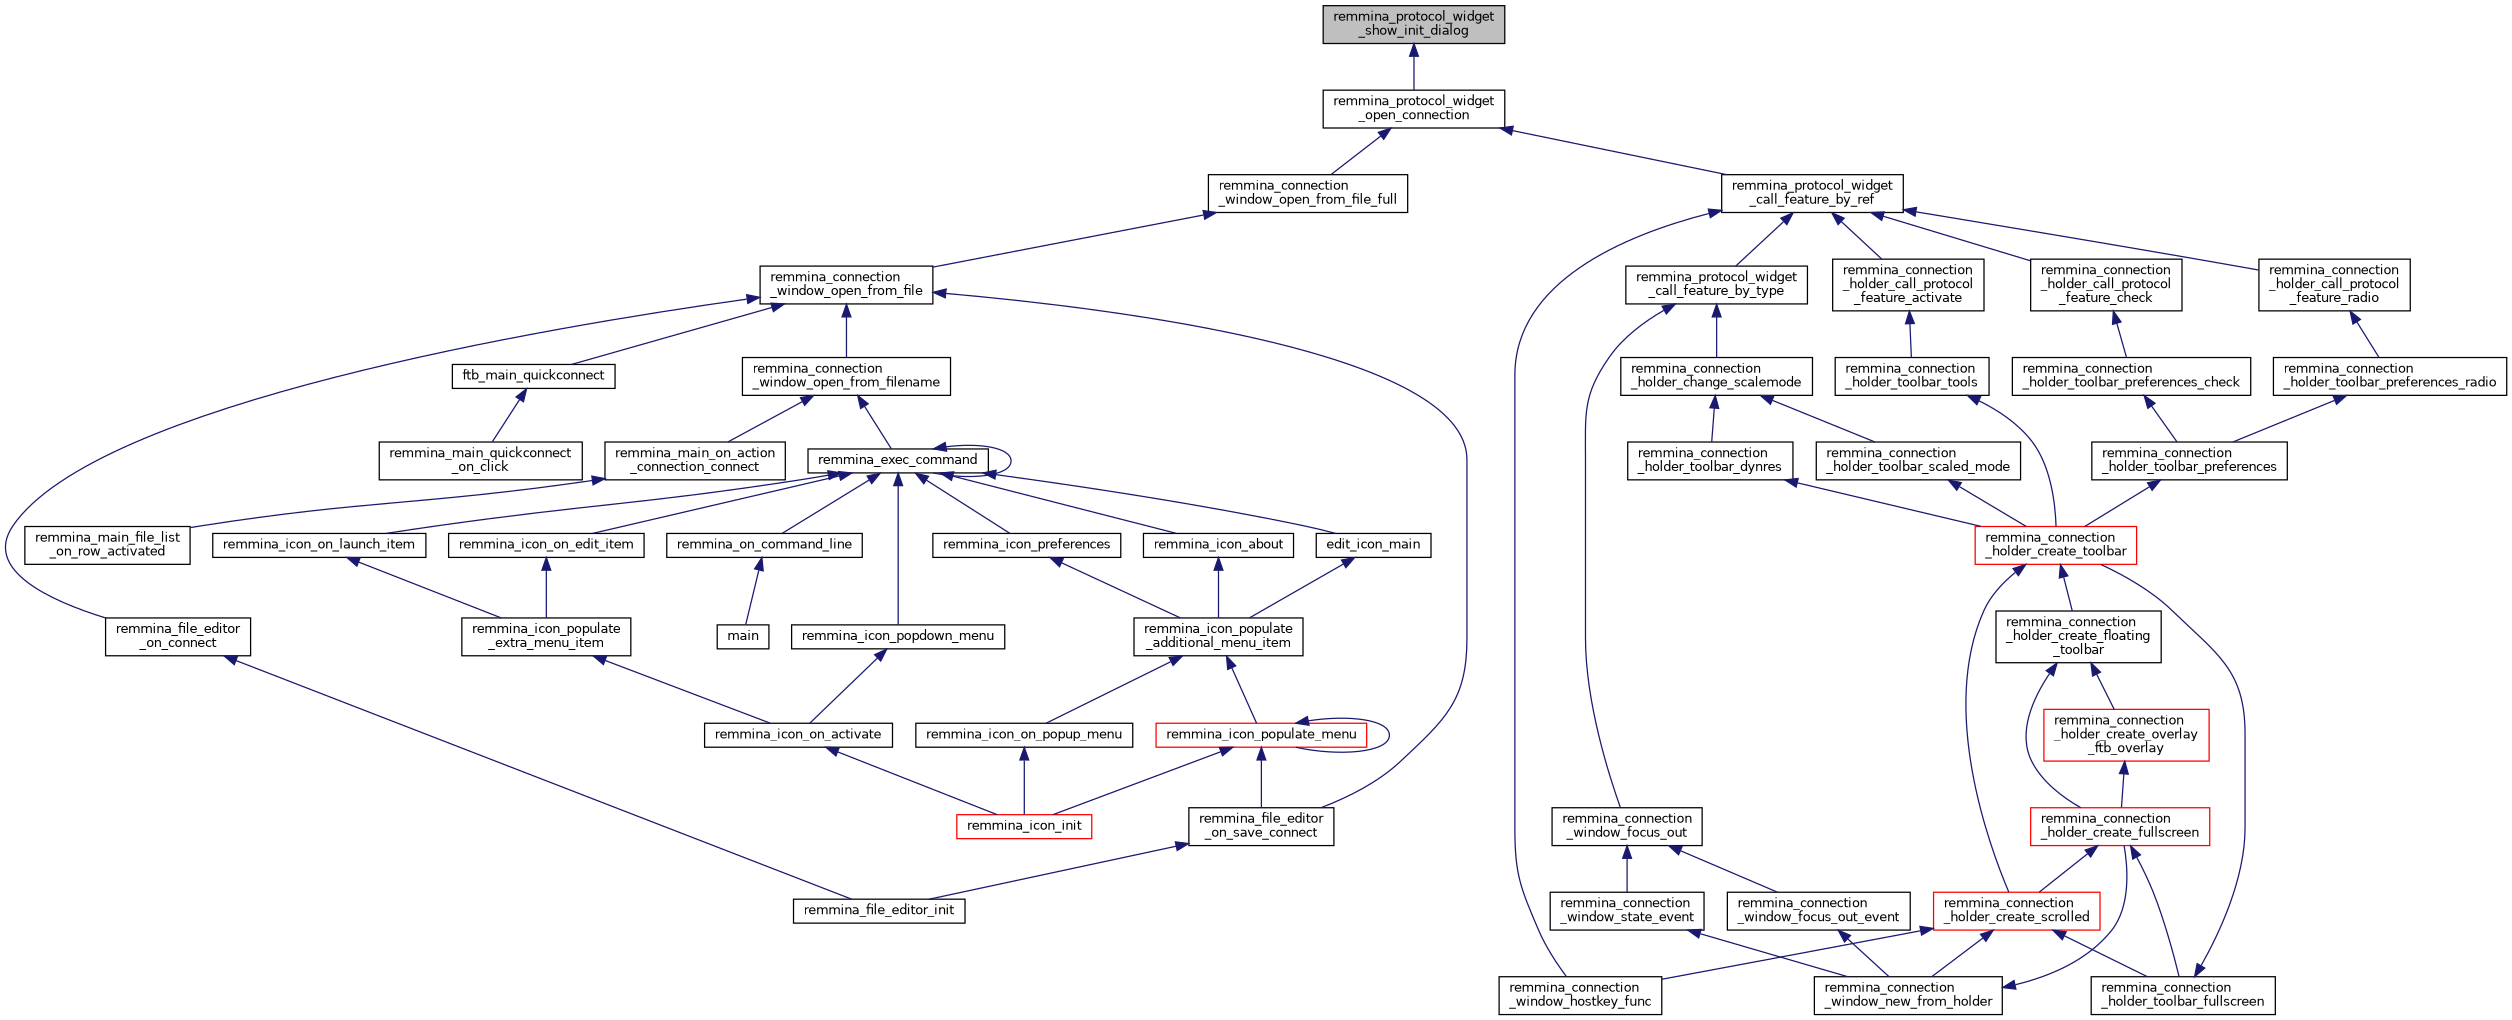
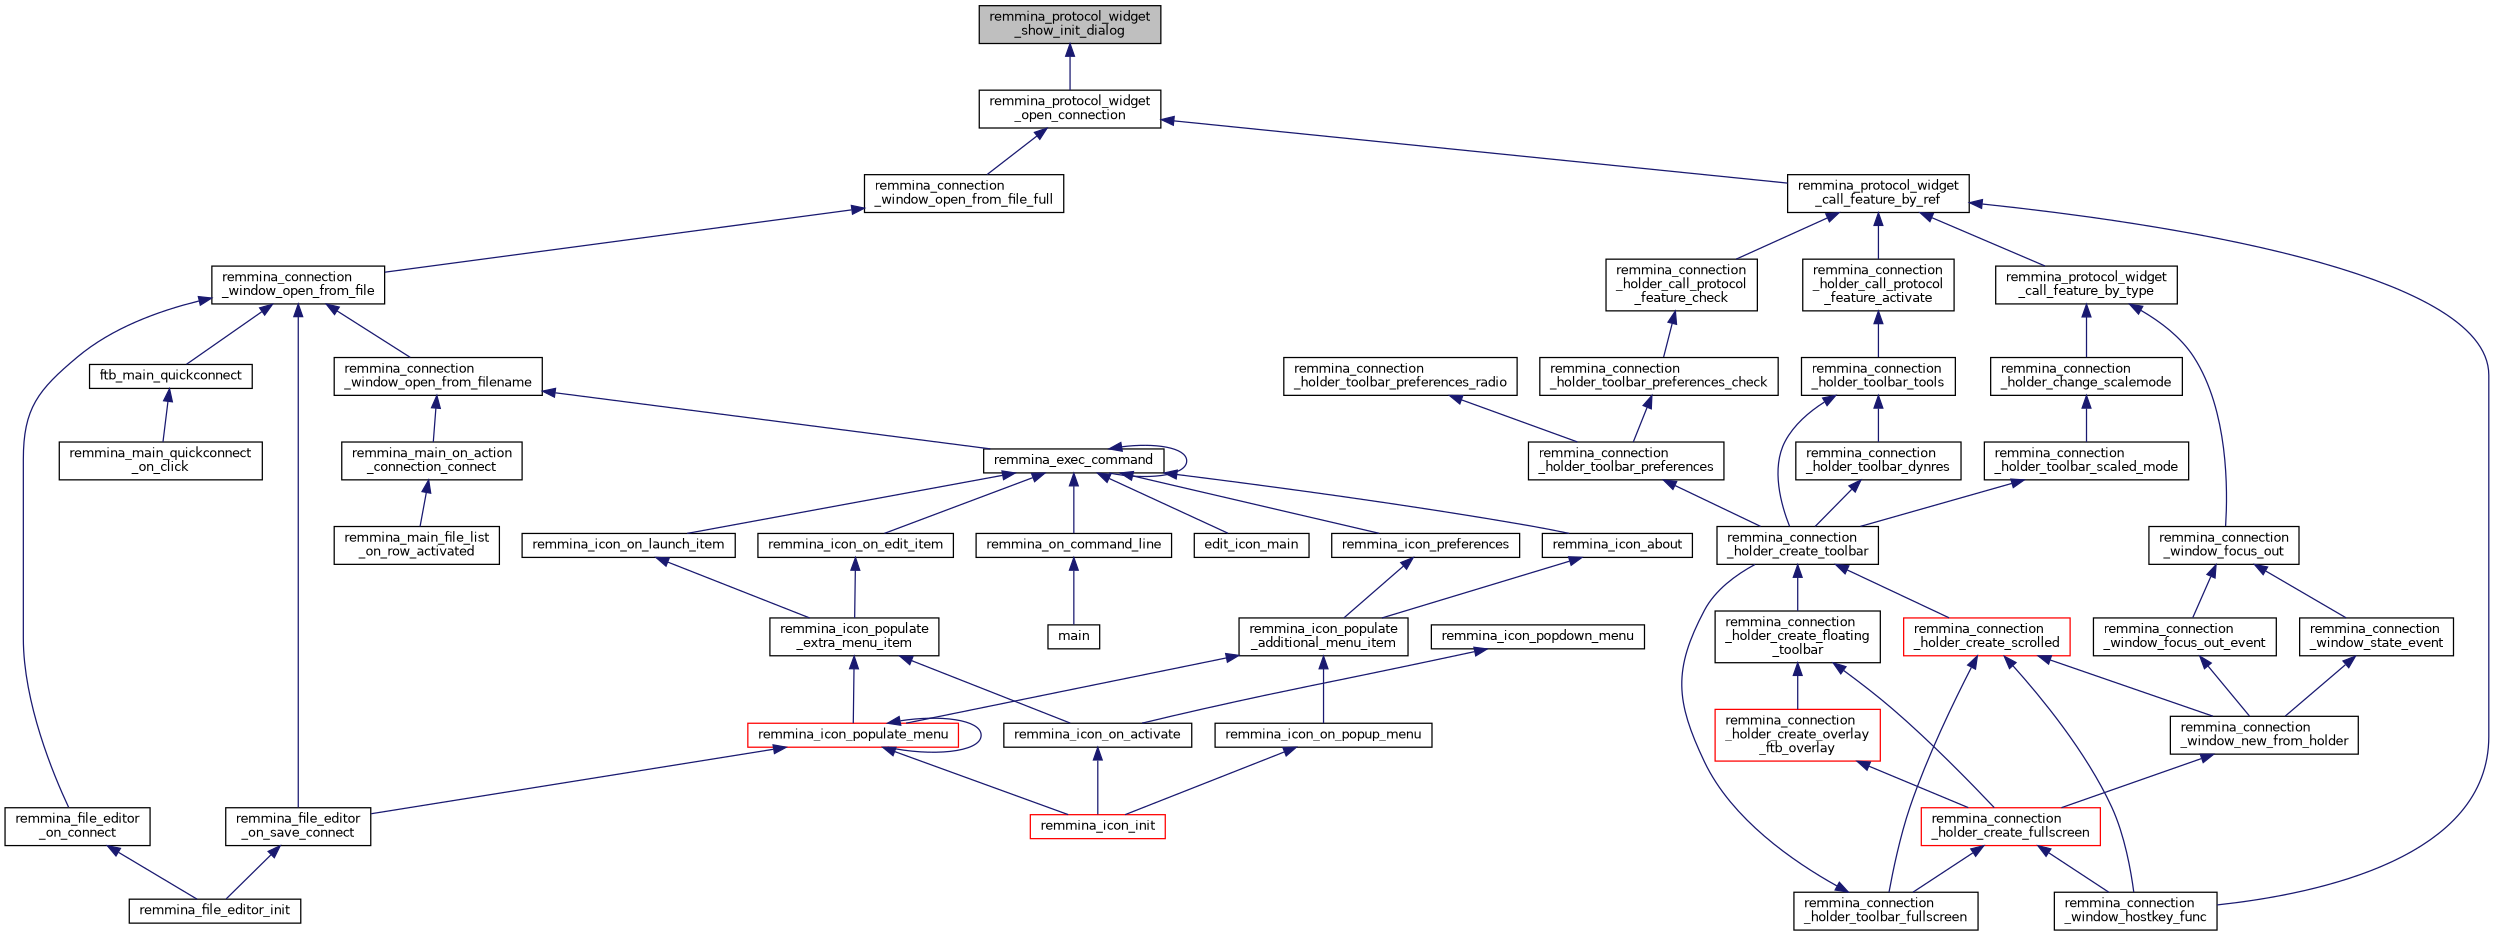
node "remmina_connection _holder_call_protocol _feature_radio": removed
edge "remmina_connection _holder_toolbar_dynres" -> "remmina_connection _holder_change_scalemode": now "remmina_connection _holder_toolbar_dynres" -> "remmina_connection _holder_toolbar_tools"
node "remmina_connection _holder_create_toolbar": color red -> black
edge "remmina_icon_popdown_menu" -> "remmina_exec_command": removed
edge "remmina_icon_populate _additional_menu_item" -> "edit_icon_main": removed
edge "remmina_icon_populate_menu" -> "remmina_icon_populate _extra_menu_item": added
edge "remmina_connection _holder_create_scrolled" -> "remmina_connection _holder_create_fullscreen": now "remmina_connection _window_hostkey_func" -> "remmina_connection _holder_create_fullscreen"
